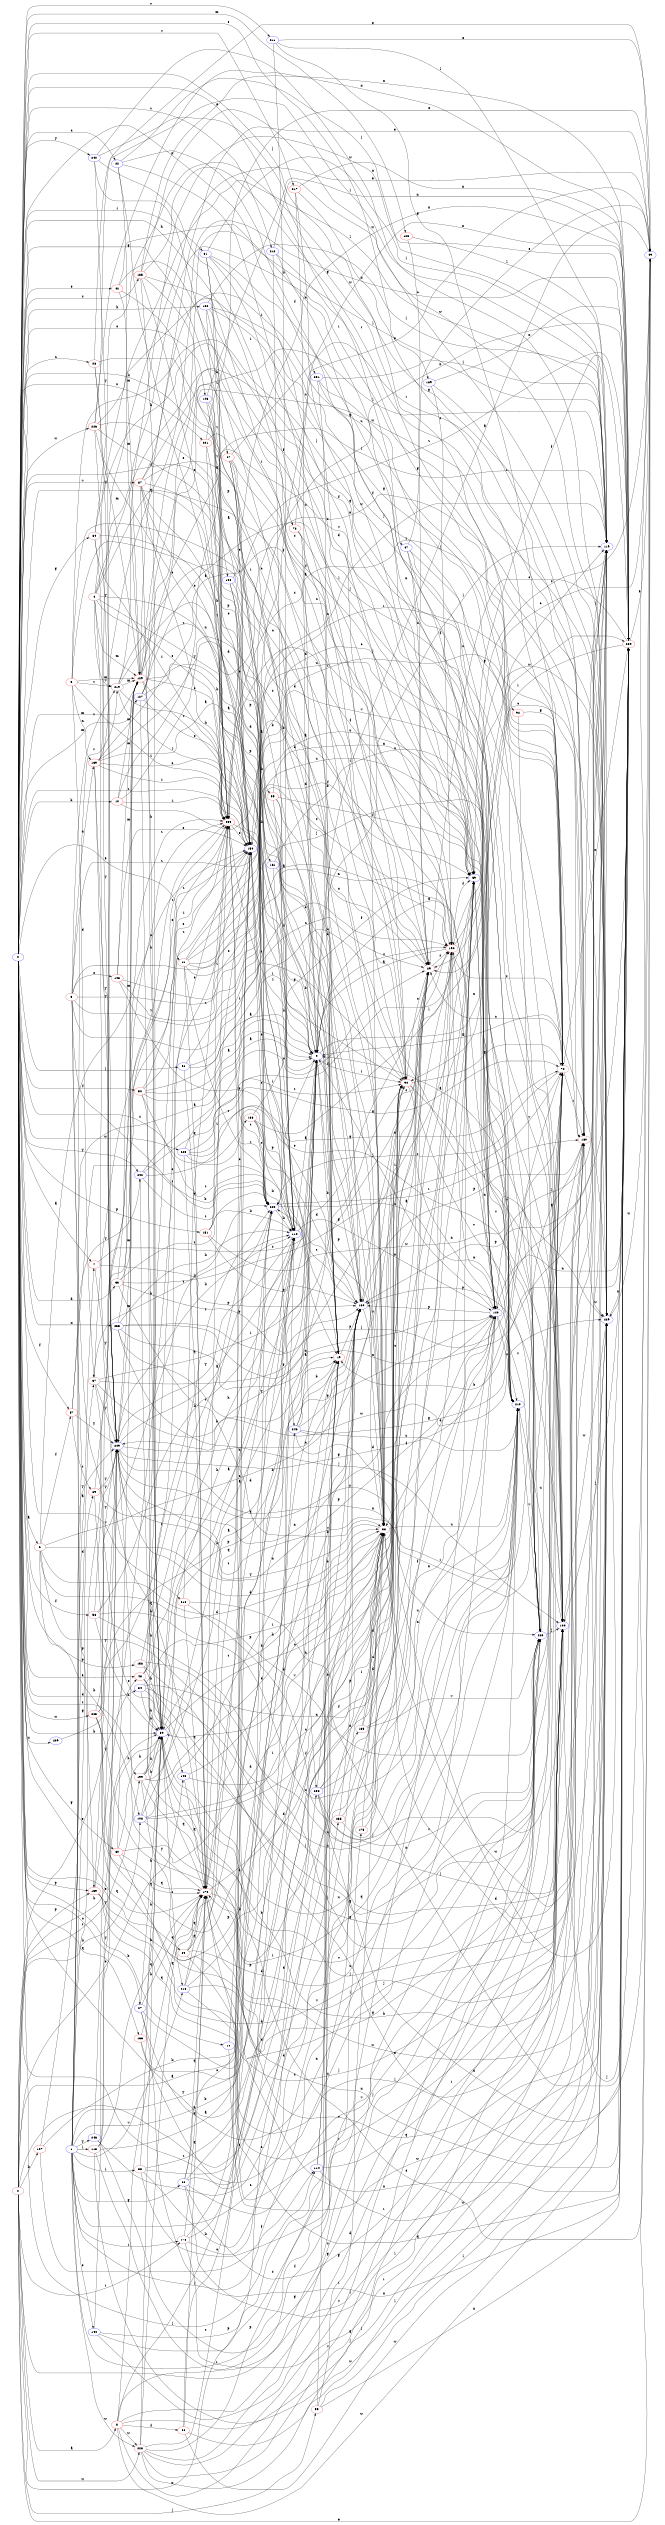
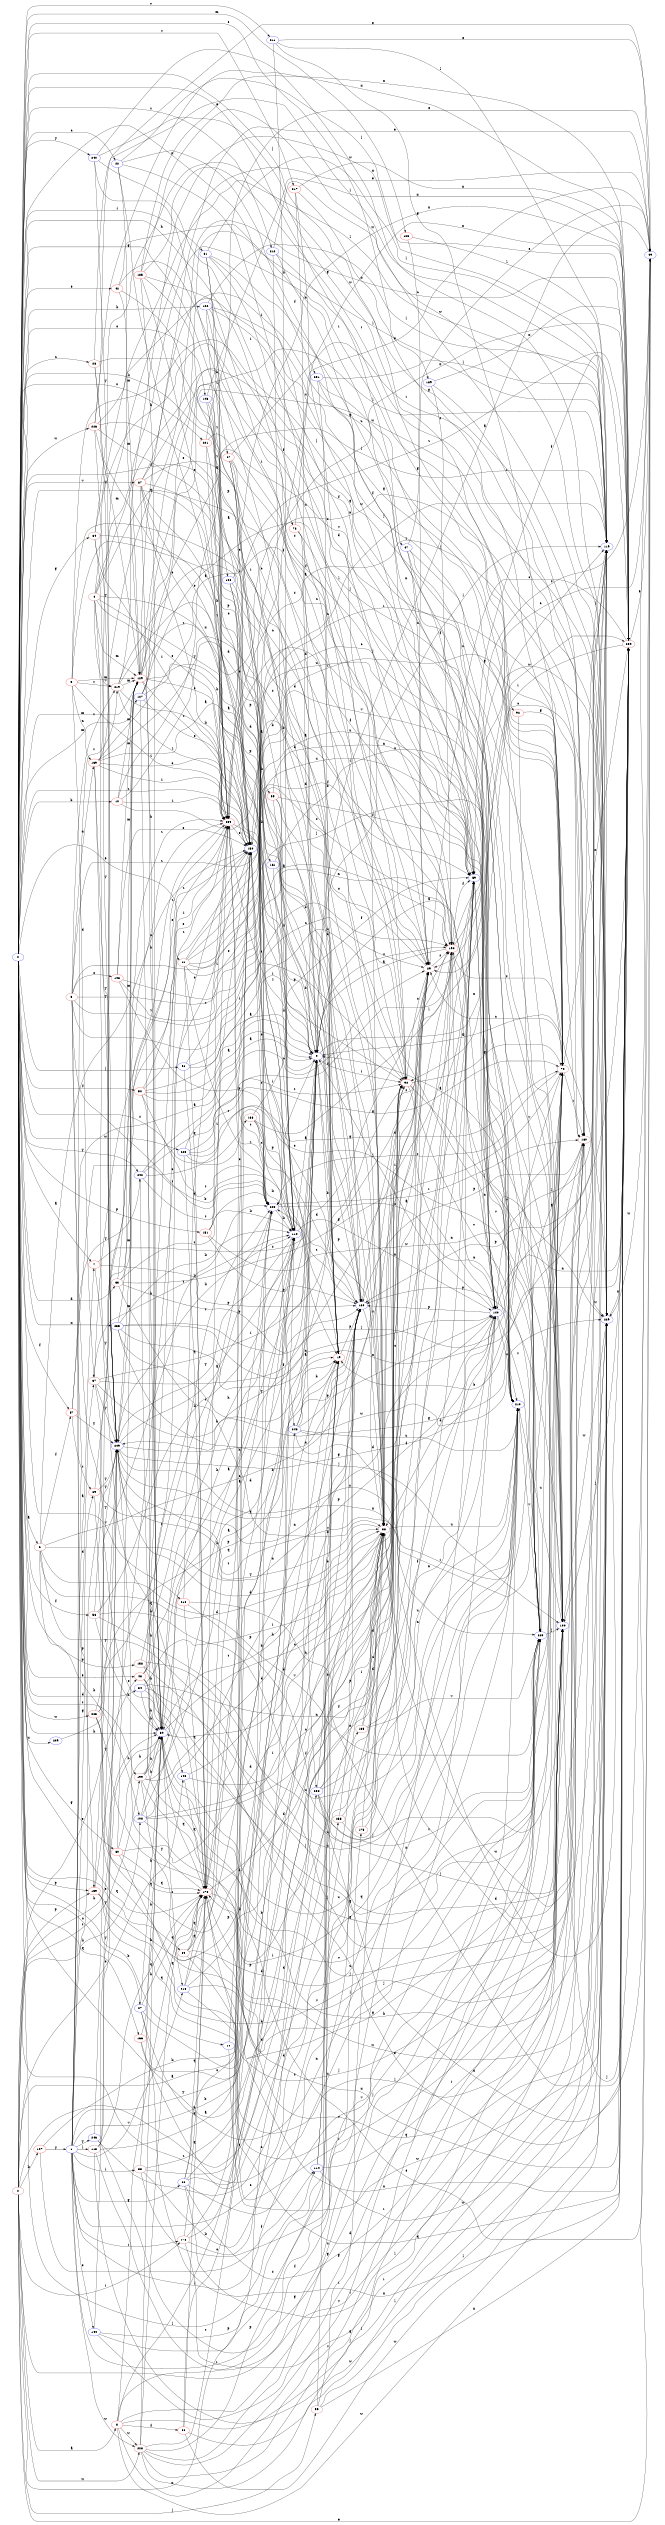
edge "0" -> "185": removed, label "s"
edge "107" -> "249": now "107" -> "1"
